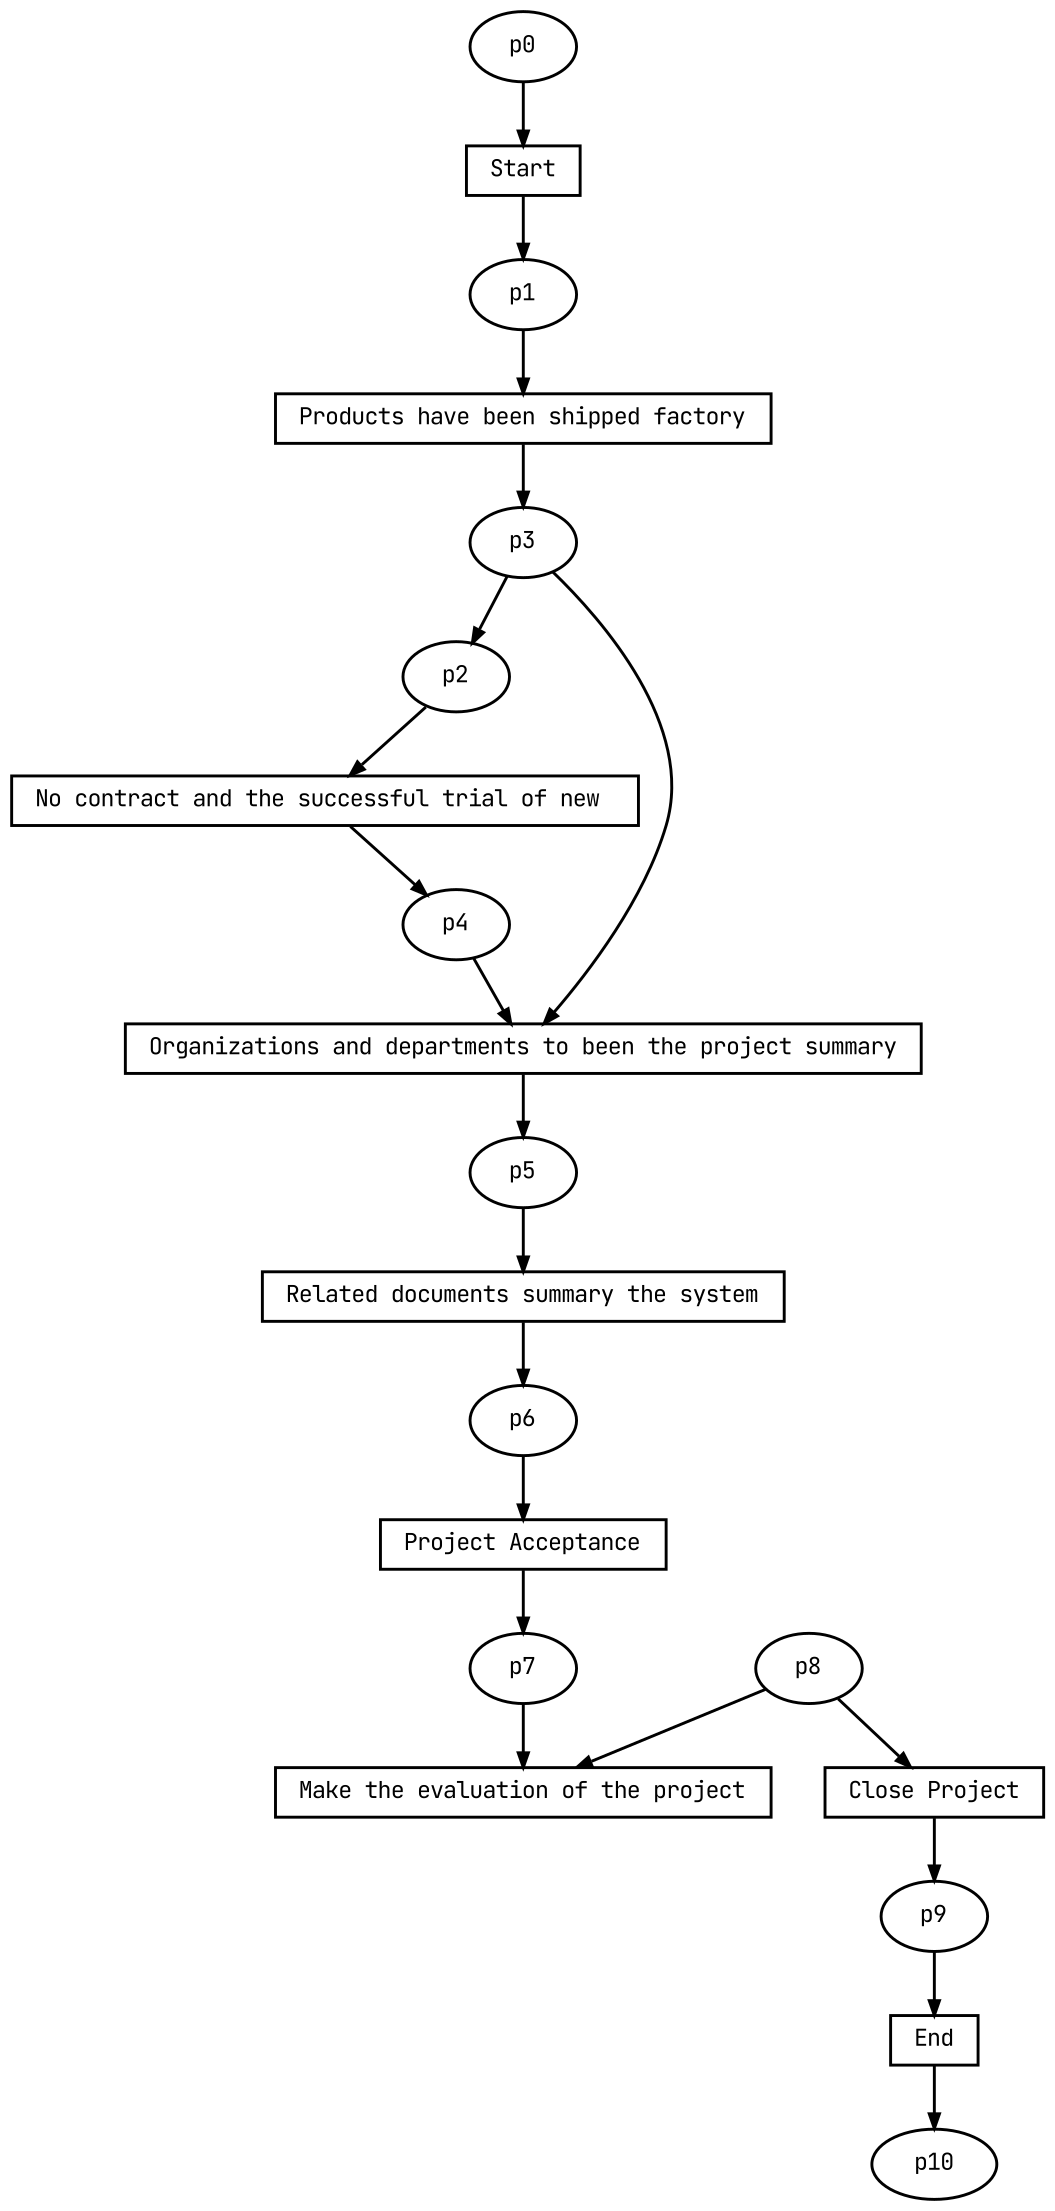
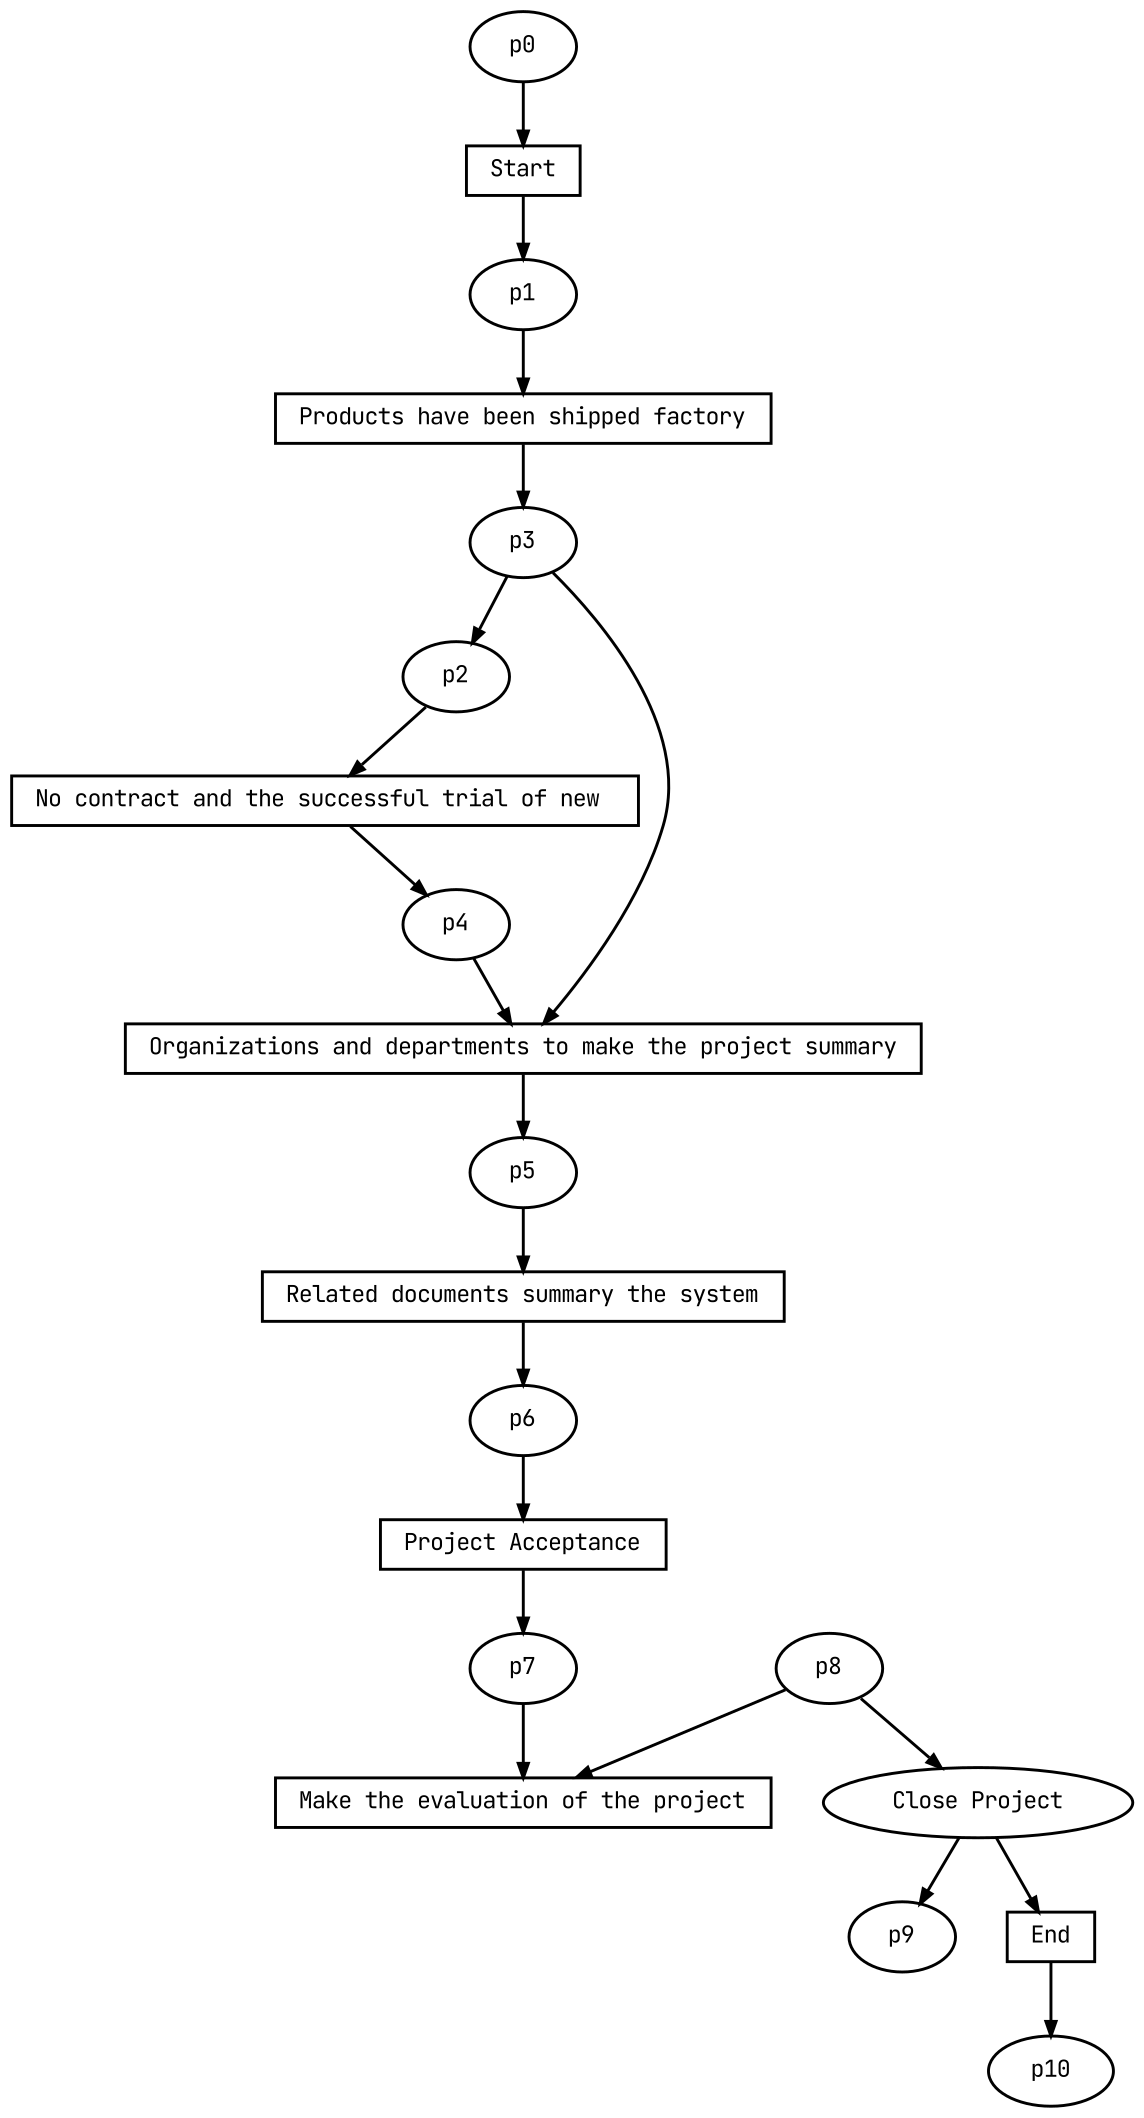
node "Organizations and departments to been the project summary": label "Organizations and departments to been the project summary" -> "Organizations and departments to make the project summary"
node "Close Project": shape box -> ellipse
edge "p9" -> "End": now "Close Project" -> "End"
